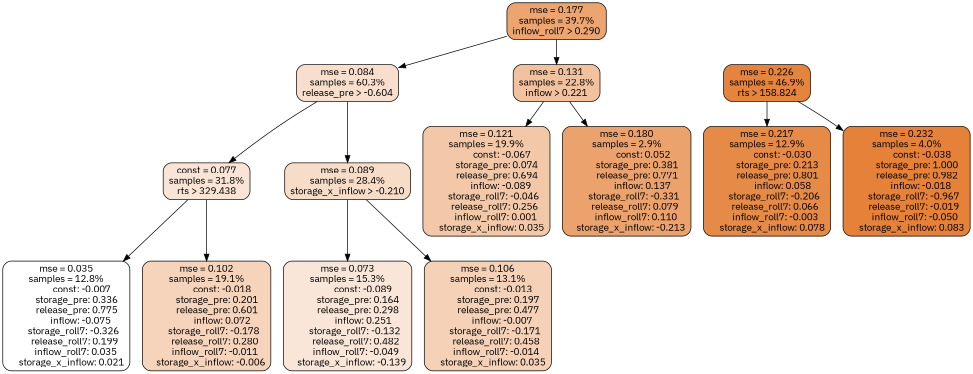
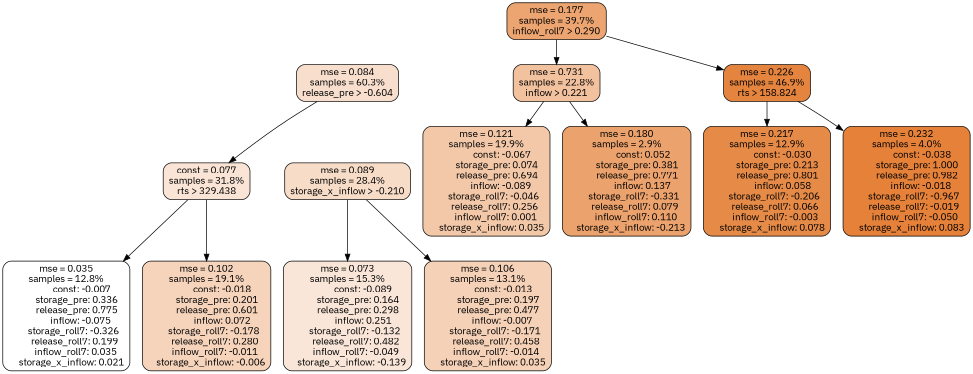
edge "mse = 0.177 samples = 39.7% inflow_roll7 > 0.290" -> "mse = 0.084 samples = 60.3% release_pre > -0.604": now "mse = 0.177 samples = 39.7% inflow_roll7 > 0.290" -> "mse = 0.226 samples = 46.9% rts > 158.824"
node "mse = 0.131 samples = 22.8% inflow > 0.221": label "mse = 0.131 samples = 22.8% inflow > 0.221" -> "mse = 0.731 samples = 22.8% inflow > 0.221"
edge "mse = 0.084 samples = 60.3% release_pre > -0.604" -> "mse = 0.089 samples = 28.4% storage_x_inflow > -0.210": removed
